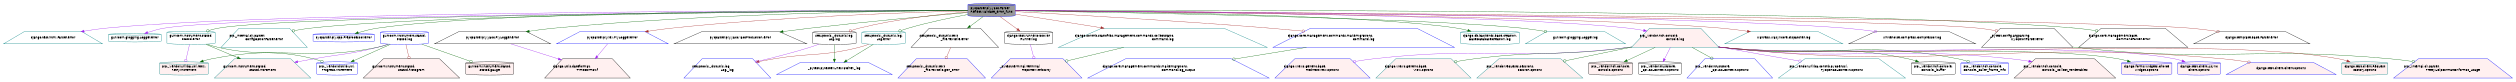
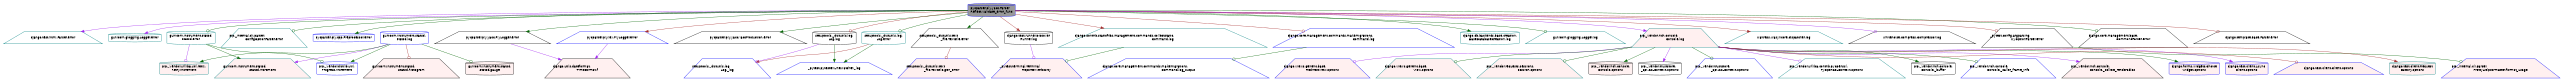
node "pip._vendor.rich.console. Console._caller_frame_info": shape cylinder -> trapezium
